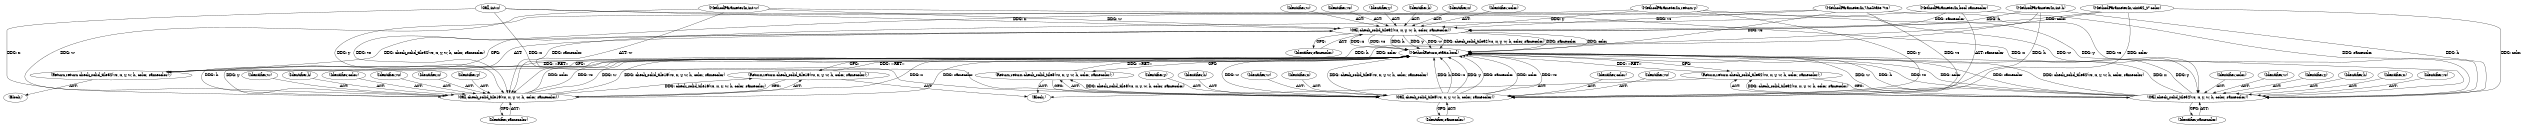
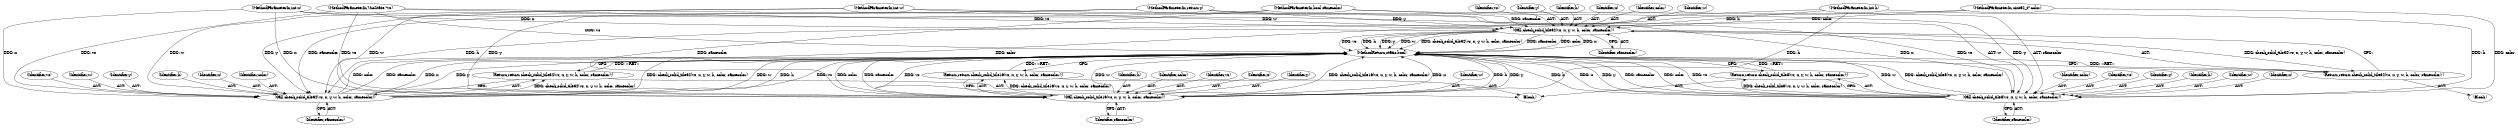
node "(Call,int x)": label "(Call,int x)" -> "(MethodParameterIn,int x)"
edge "(MethodParameterIn,uint32_t* color)" -> "(Call,check_solid_tile16(vs, x, y, w, h, color, samecolor))": removed, label "DDG: color"
